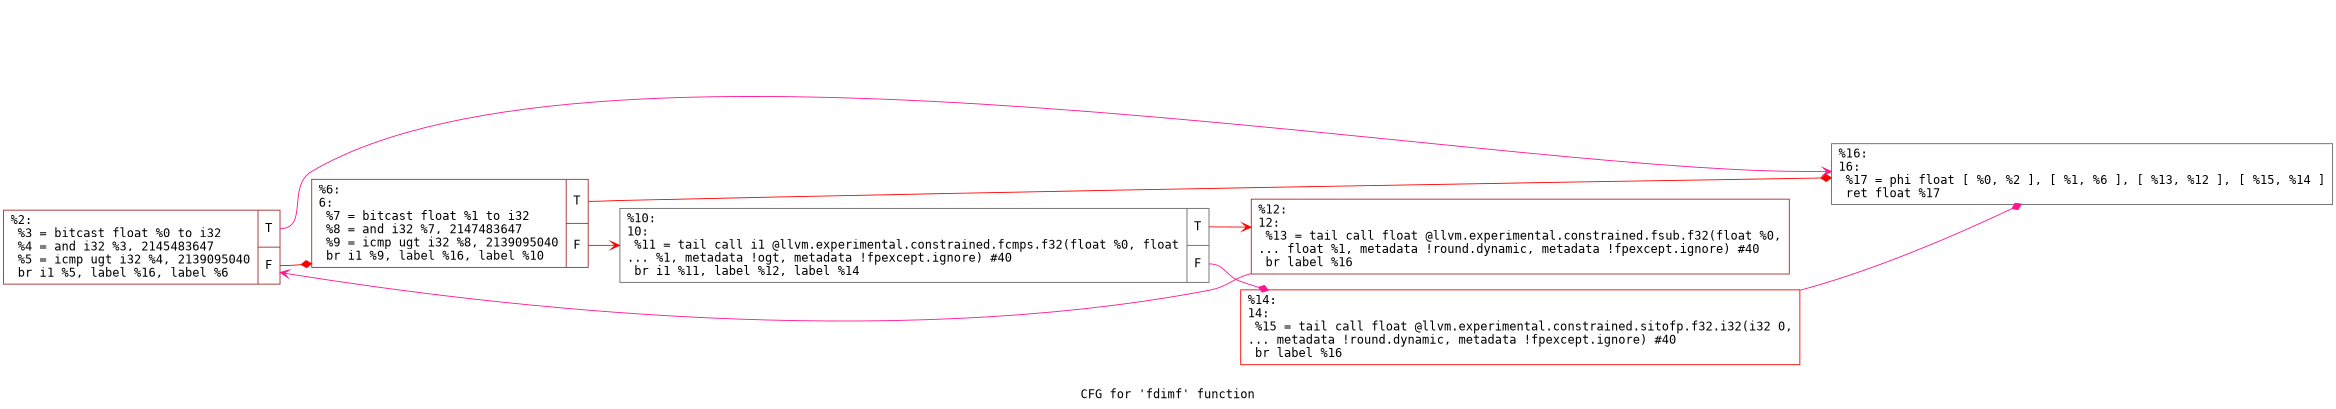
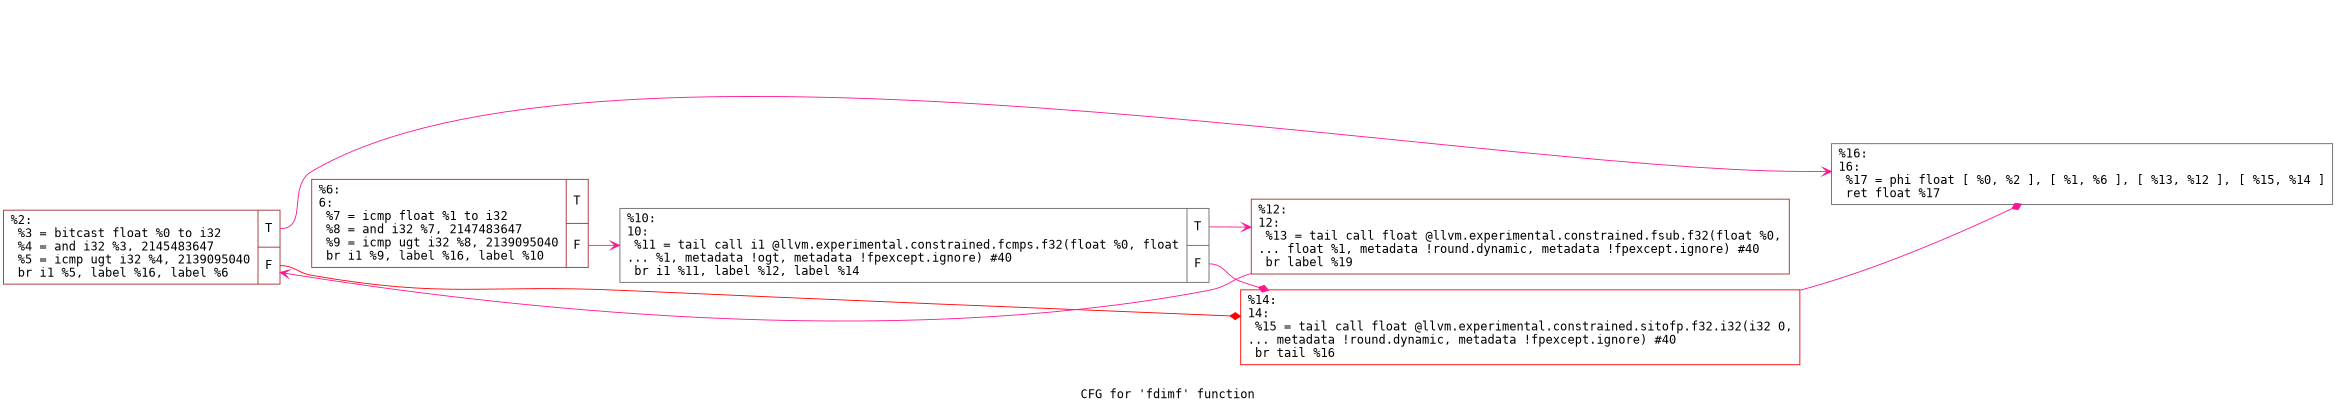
edge "%6:" -> "%16:": removed
node "%6:": text "%7 = bitcast float %1 to i32" -> "%7 = icmp float %1 to i32"
edge "%10:" -> "%12:": color red -> deeppink
edge "%6:" -> "%10:": color red -> deeppink
node "%12:": text "br label %16" -> "br label %19"
edge "%2:" -> "%6:": now "%2:" -> "%14:"
node "%14:": text "br label %16" -> "br tail %16"
